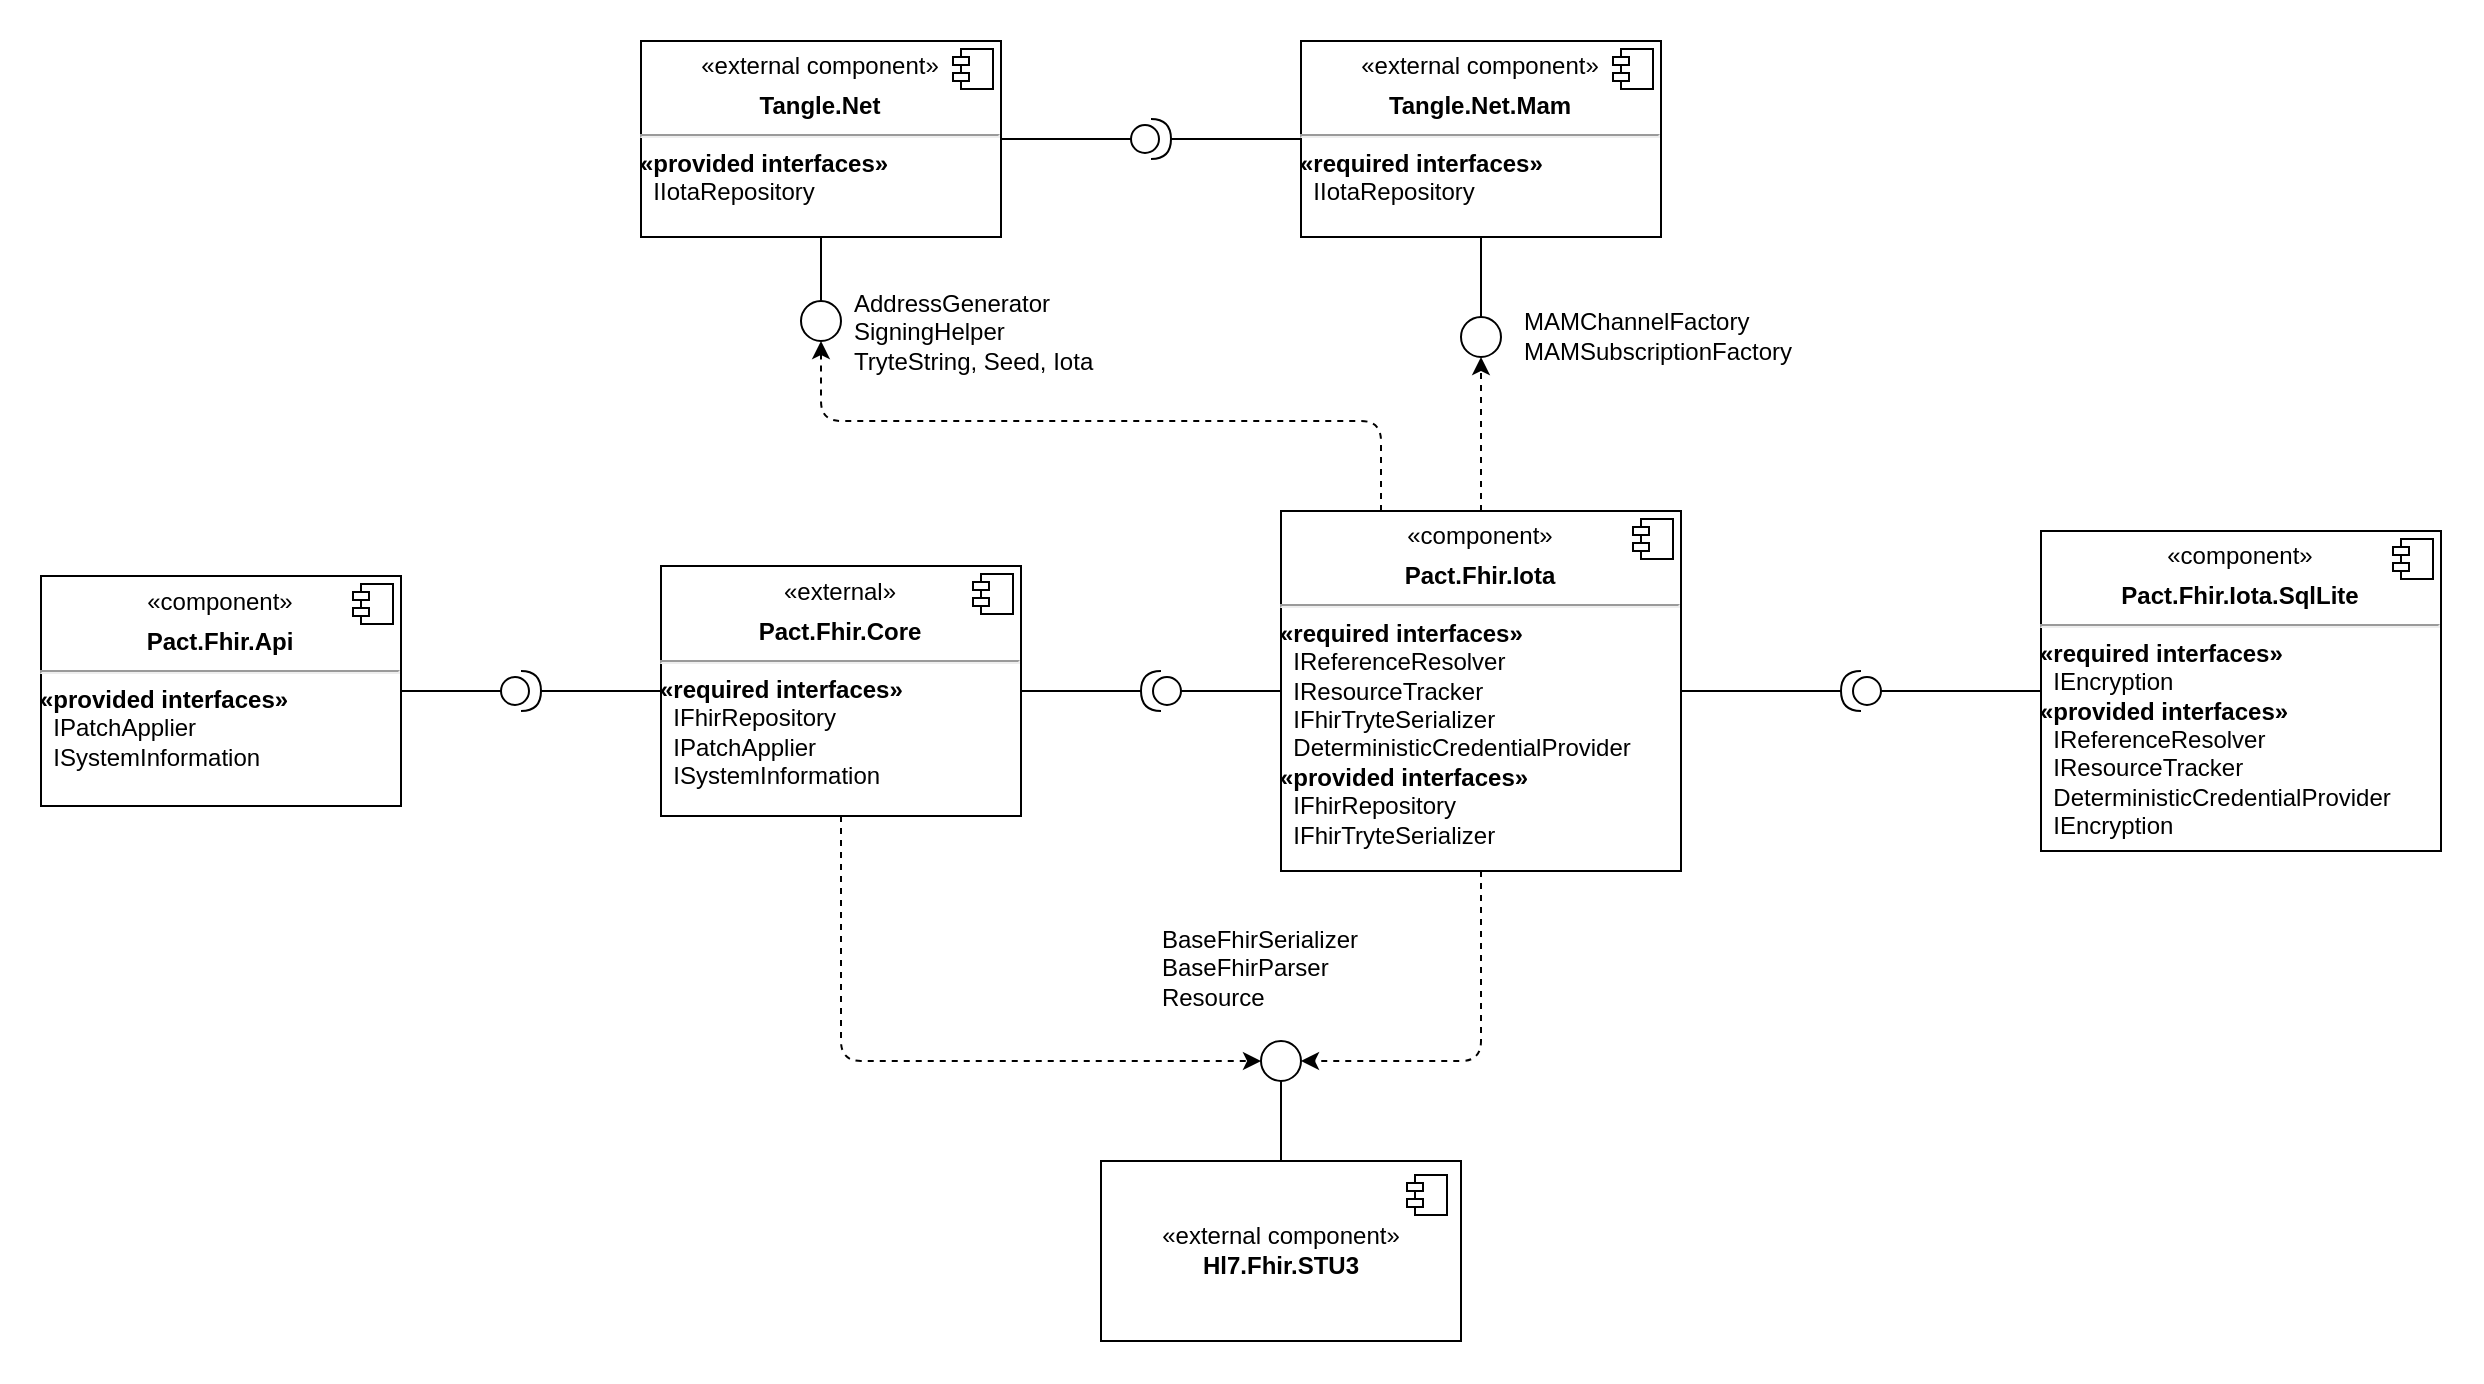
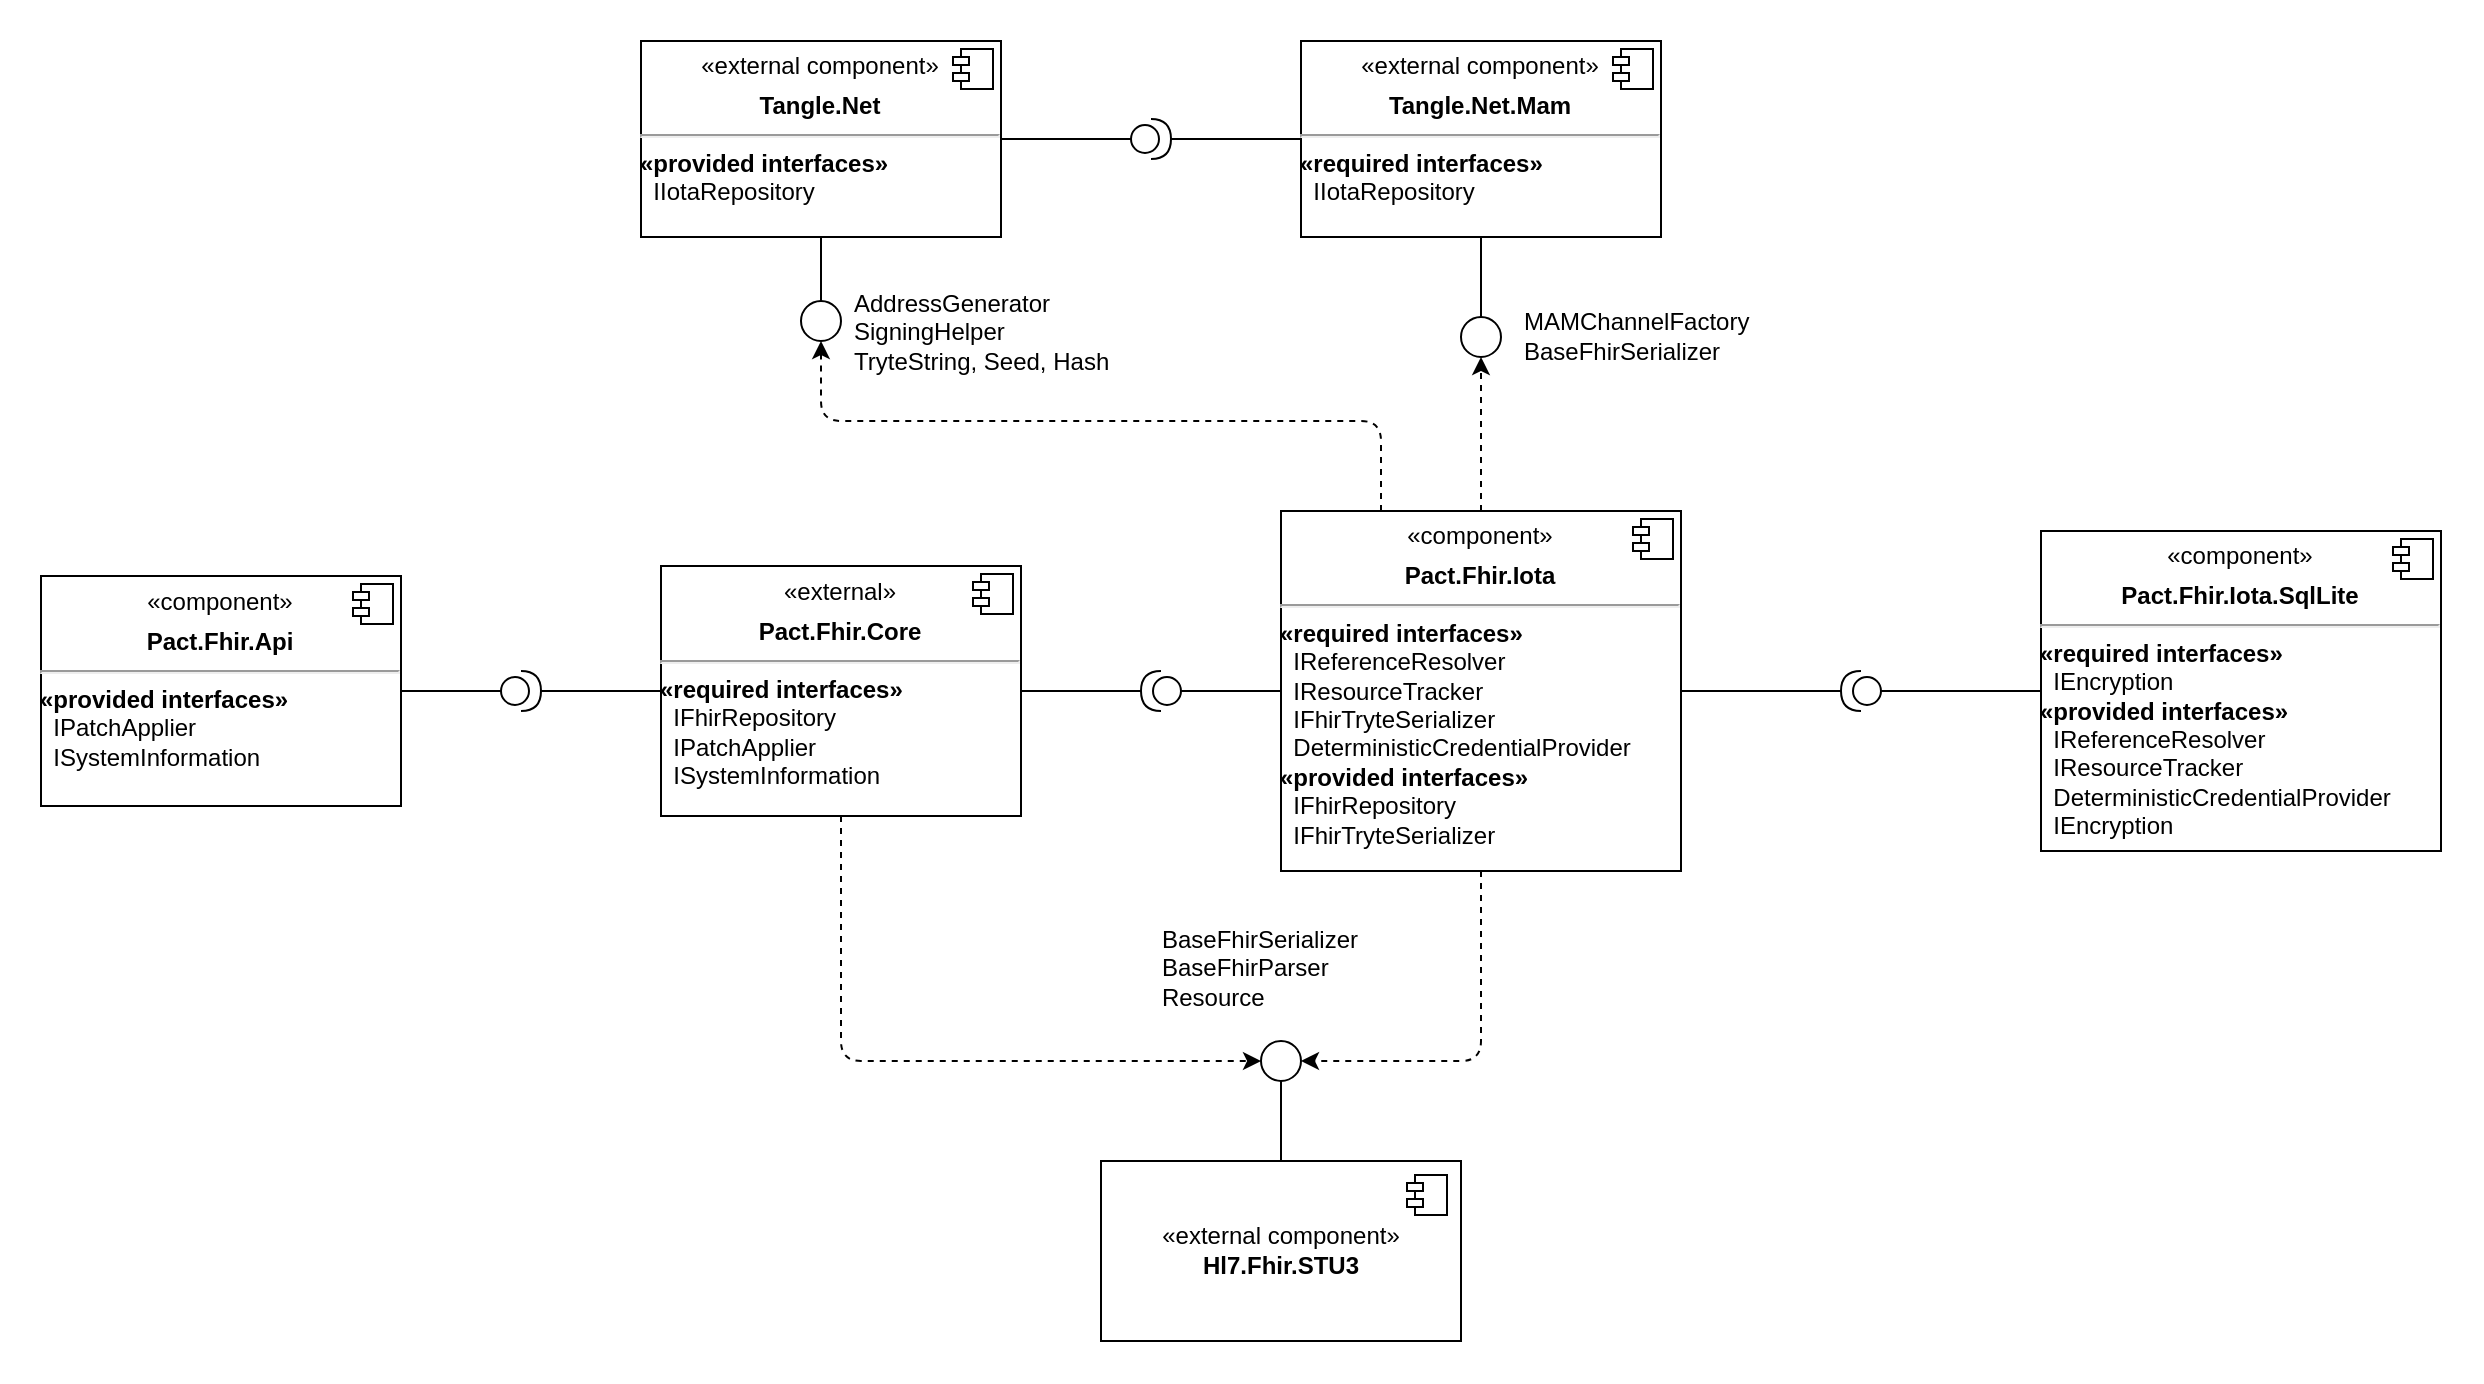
node "AddressGenerator SigningHelper TryteString, Seed, Iota": label "AddressGenerator SigningHelper TryteString, Seed, Iota" -> "AddressGenerator SigningHelper TryteString, Seed, Hash"
node "MAMChannelFactory MAMSubscriptionFactory": label "MAMChannelFactory MAMSubscriptionFactory" -> "MAMChannelFactory BaseFhirSerializer"
